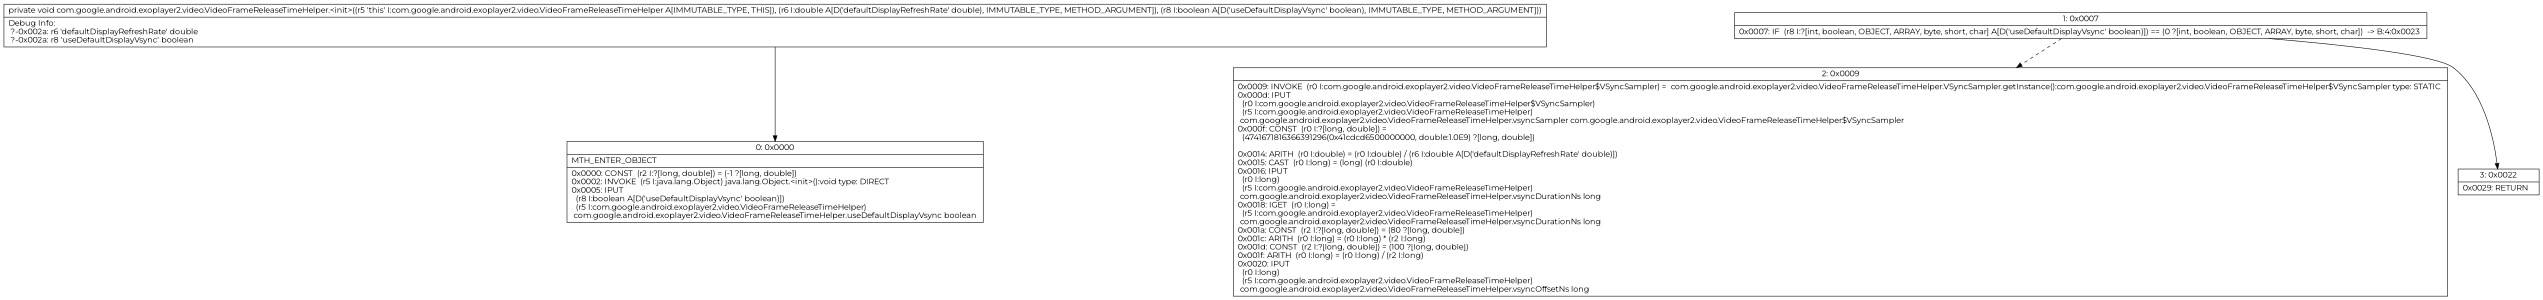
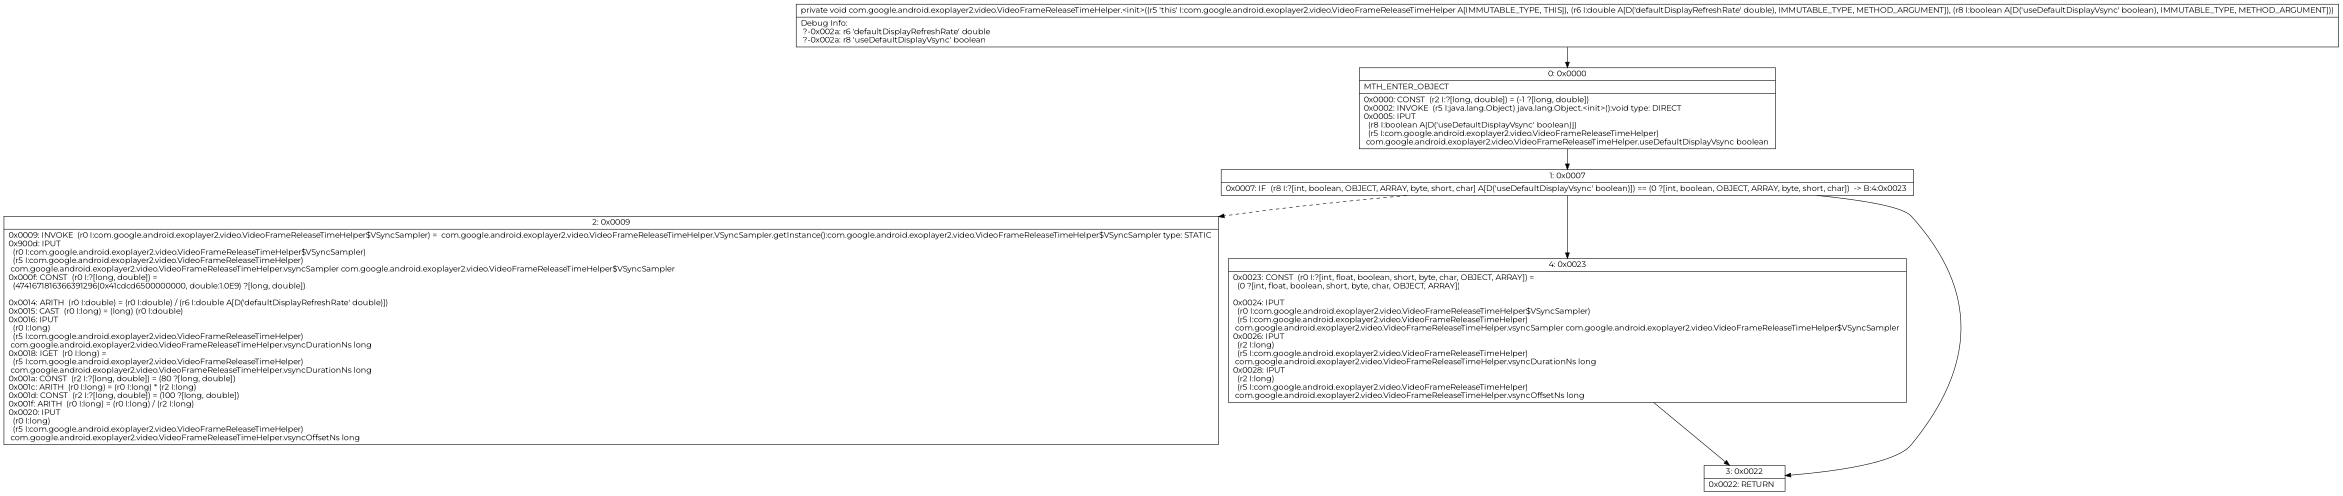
node "2: 0x0009": text "0x000d: IPUT" -> "0x900d: IPUT"
edge "0: 0x0000" -> "1: 0x0007": added
node "3: 0x0022": text "0x0029: RETURN" -> "0x0022: RETURN"
node "4: 0x0023": added
